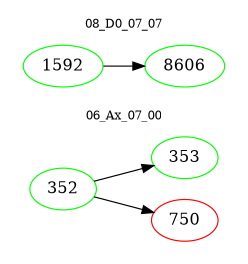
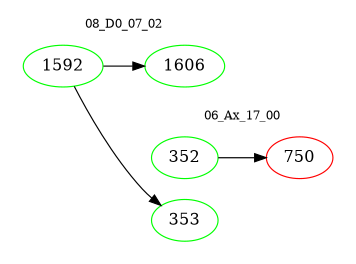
cluster "08_D0_07_07": label "08_D0_07_07" -> "08_D0_07_02"
node "8606": label "8606" -> "1606"
cluster "06_Ax_07_00": label "06_Ax_07_00" -> "06_Ax_17_00"
edge "352" -> "353": now "1592" -> "353"
